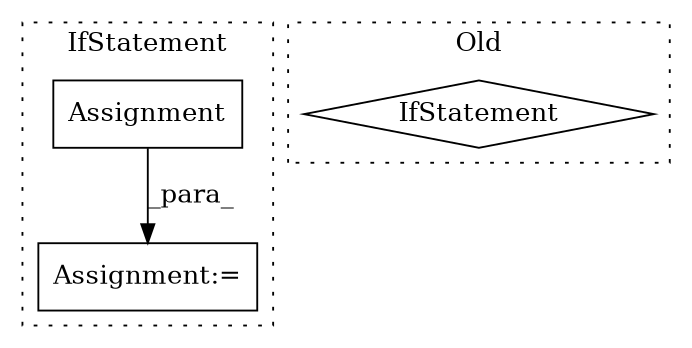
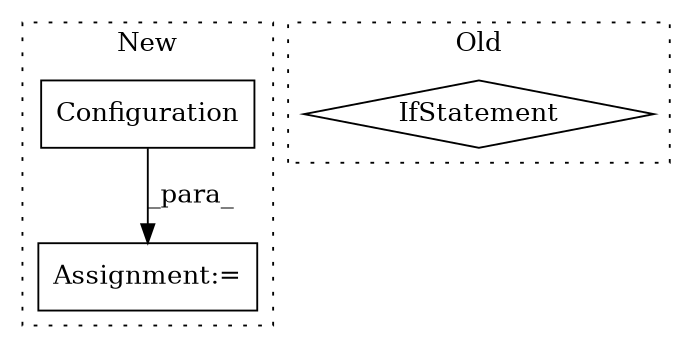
cluster "IfStatement": label "IfStatement" -> "New"
node "Assignment": label "Assignment" -> "Configuration"
